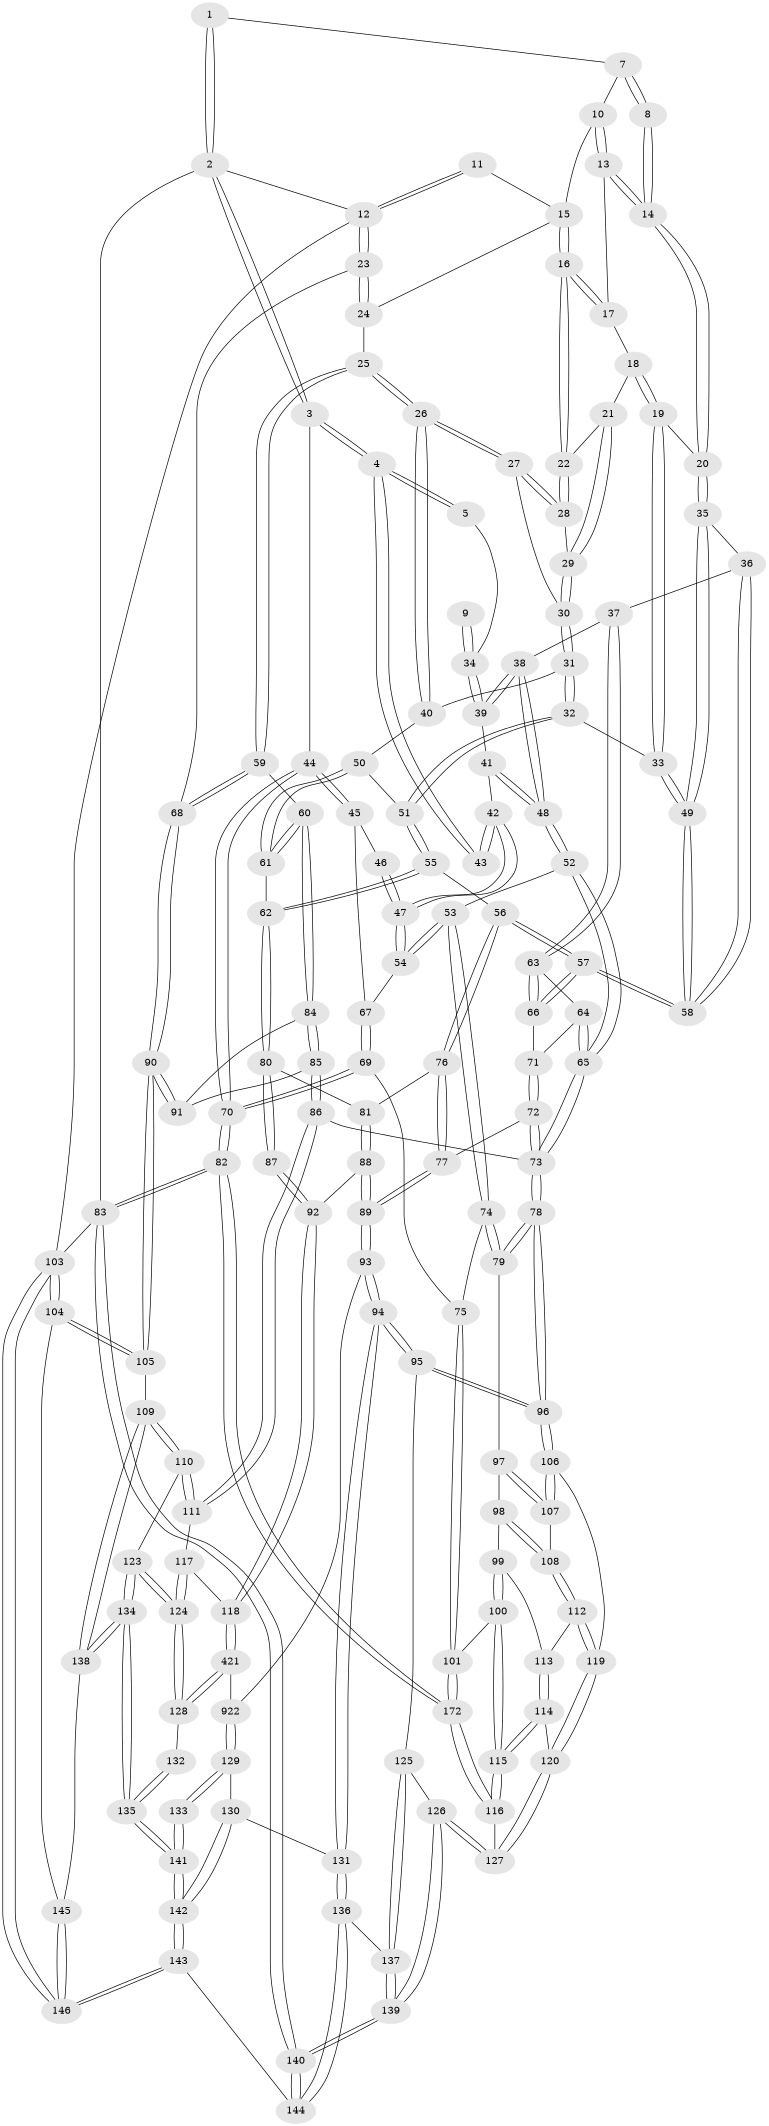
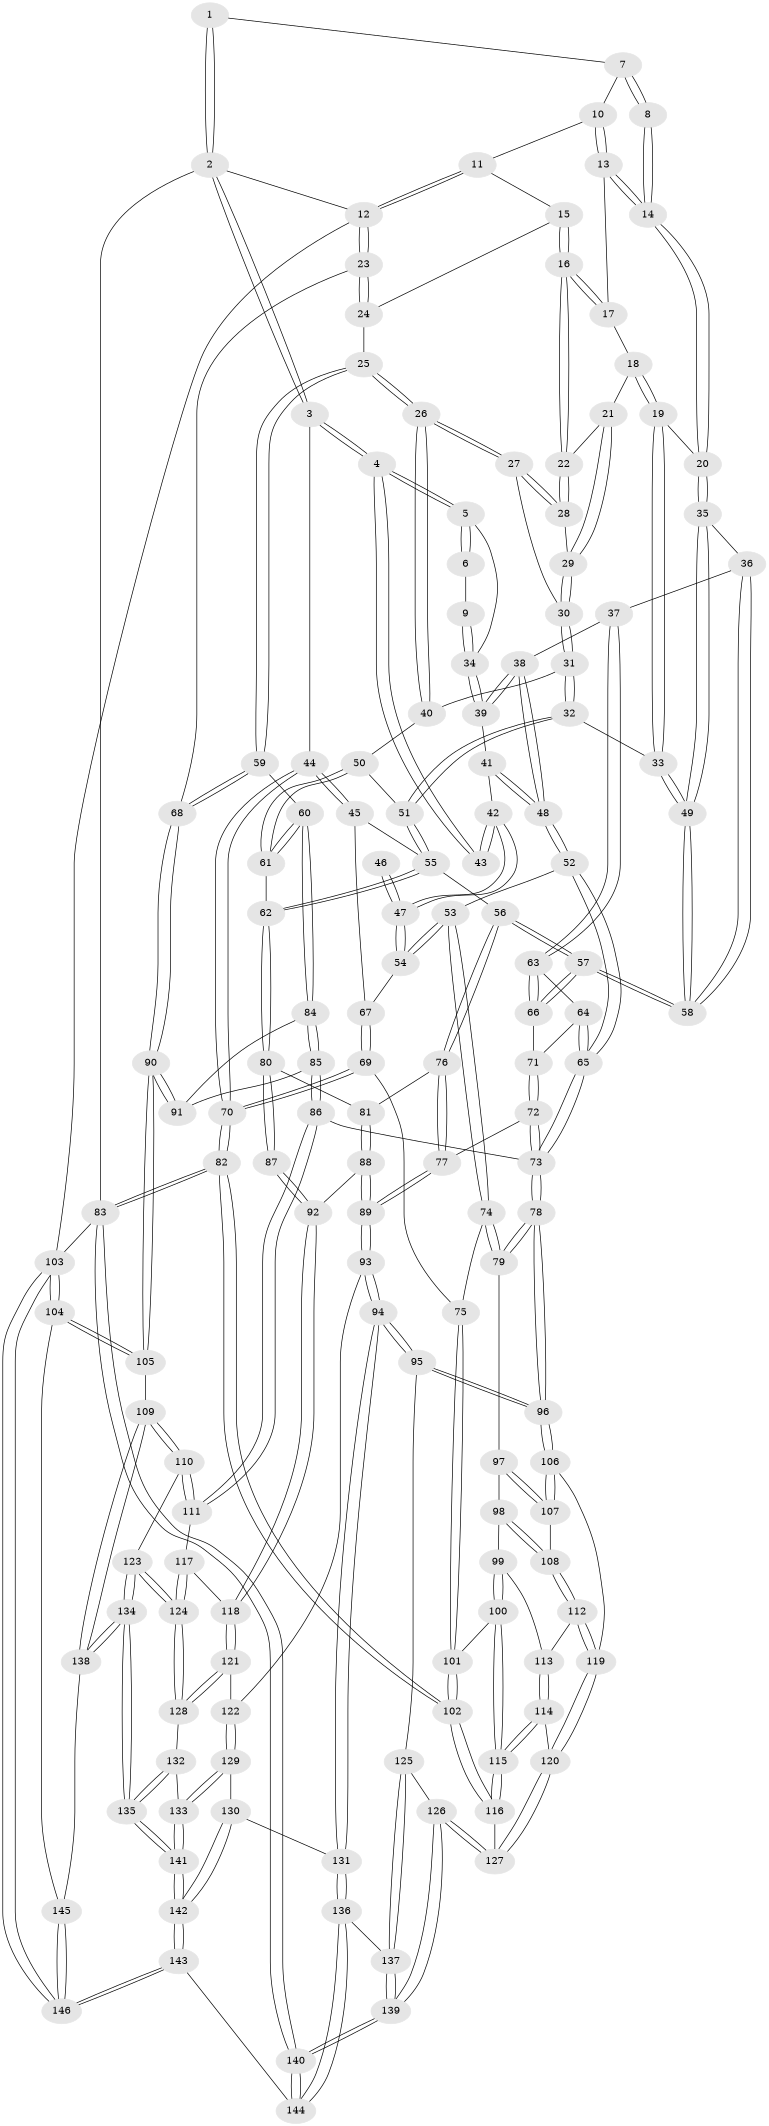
edge "10" -- "15": now "10" -- "11"
node "6": added
edge "45" -- "46": now "45" -- "55"
node "421": label "421" -> "121"
node "922": label "922" -> "122"
node "172": label "172" -> "102"
edge "132" -- "133": added
